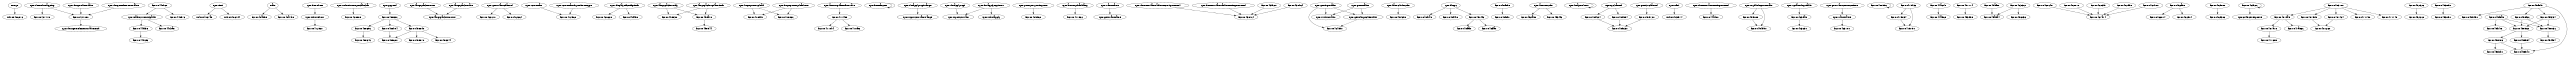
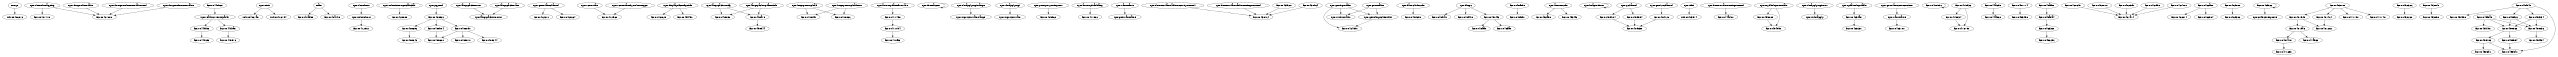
node "nget.gChannel": label "nget.gChannel" -> "sym.gChannel"
edge "fcn.0044ebc8" -> "fcn.0044897c": now "fcn.0044cba8" -> "fcn.0044897c"
edge "sym.do_apply_cgi_now" -> "sym.__post2nvram": removed
edge "fcn.004633c0" -> "fcn.0045aea4": reversed
edge "fcn.00483180" -> "fcn.00481da8": now "fcn.004815d8" -> "fcn.00481da8"
edge "fcn.00427080" -> "sym.do_nget_element_value_end": reversed
edge "fcn.00411458" -> "fcn.00410f9c": now "fcn.004110b4" -> "fcn.00410f9c"
